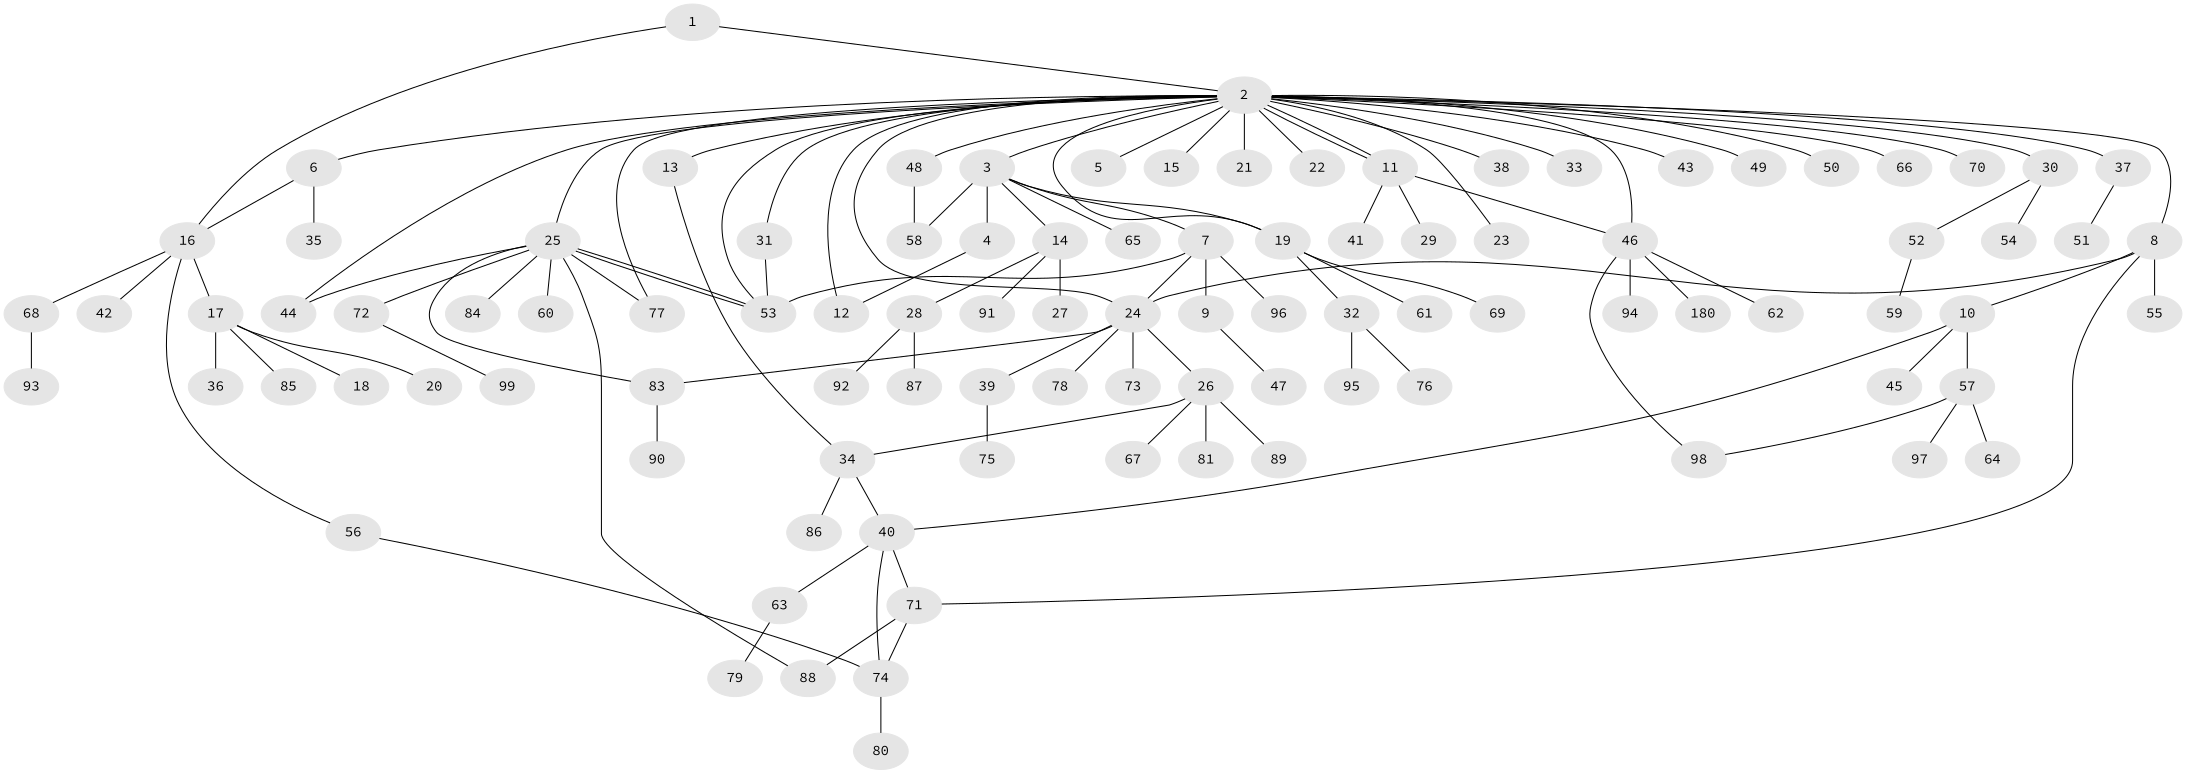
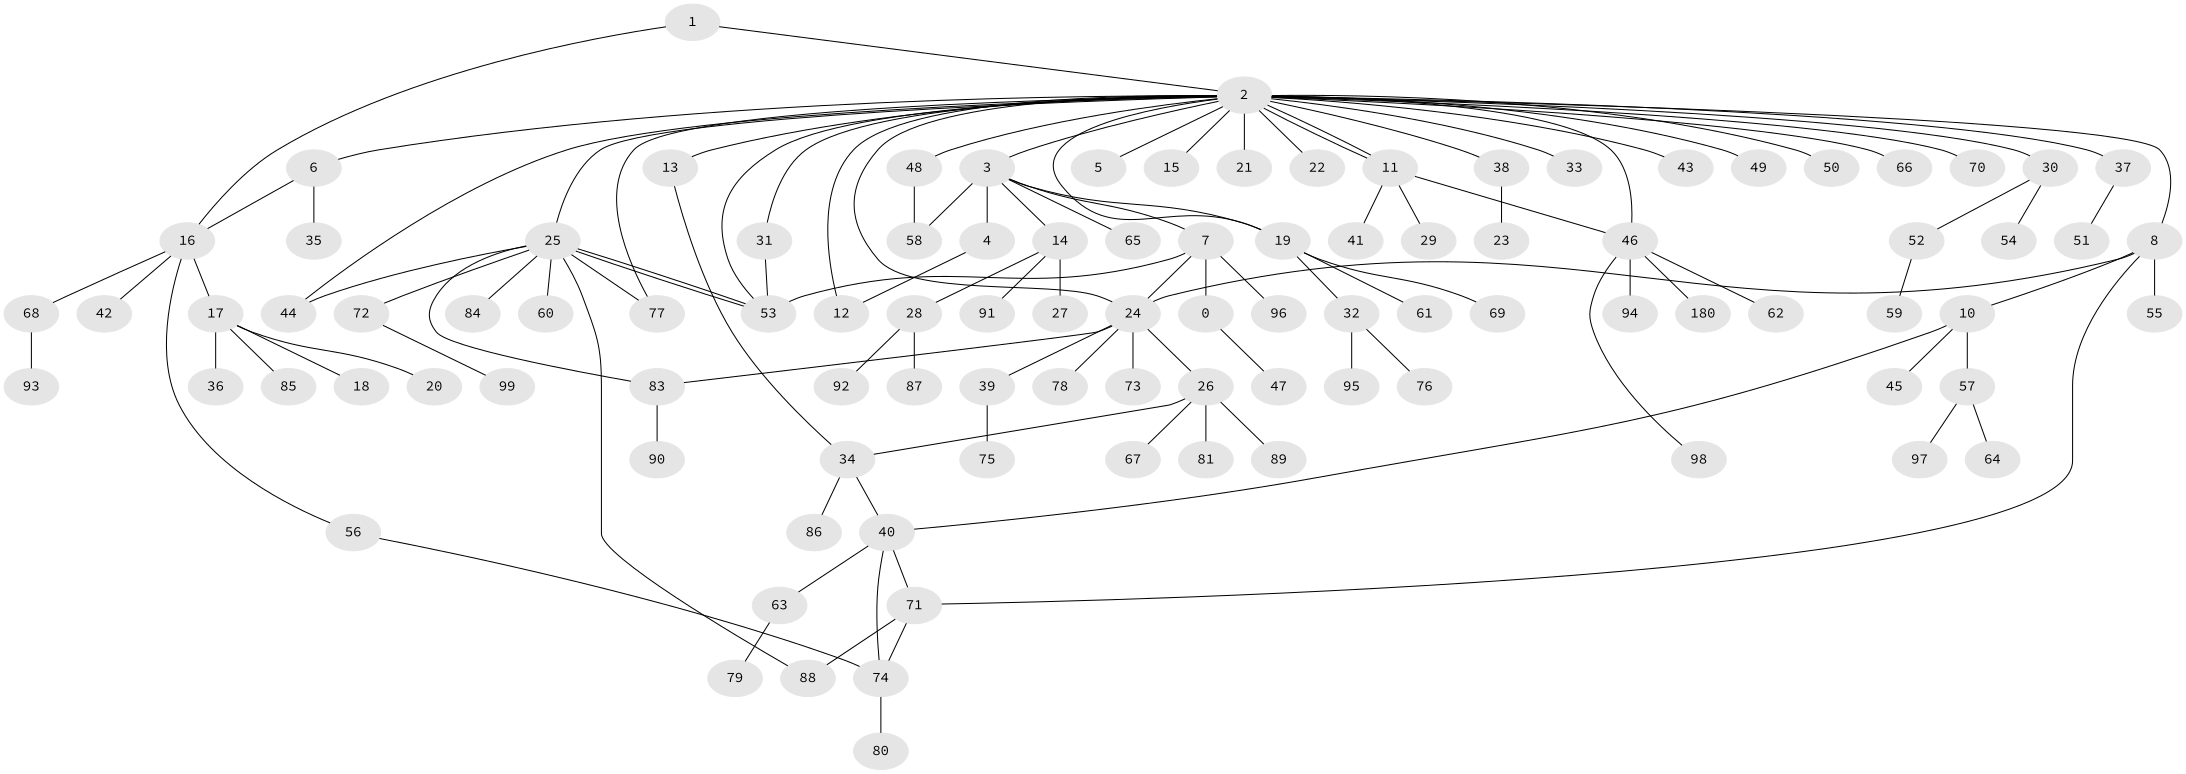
edge "2" -- "23": now "38" -- "23"
node "9": label "9" -> "0"
edge "57" -- "98": removed
